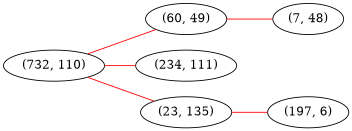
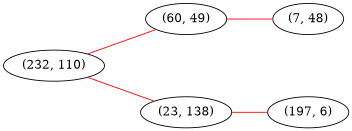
node "(732, 110)": label "(732, 110)" -> "(232, 110)"
node "(234, 111)": removed
node "(23, 135)": label "(23, 135)" -> "(23, 138)"
